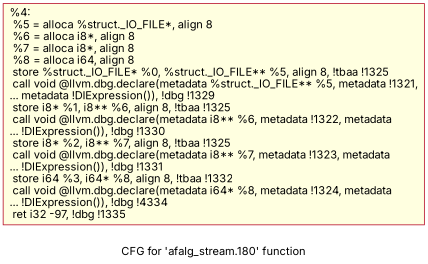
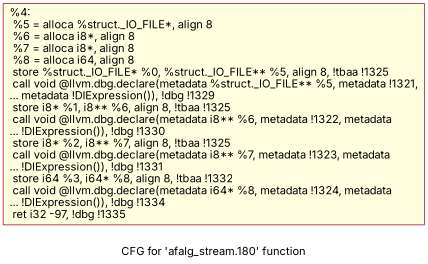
node "%4:": text "... !DIExpression()), !dbg !4334" -> "... !DIExpression()), !dbg !1334"
